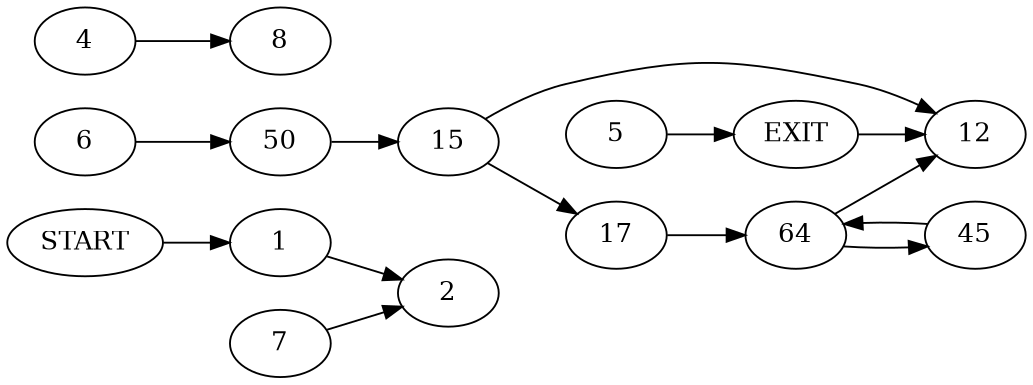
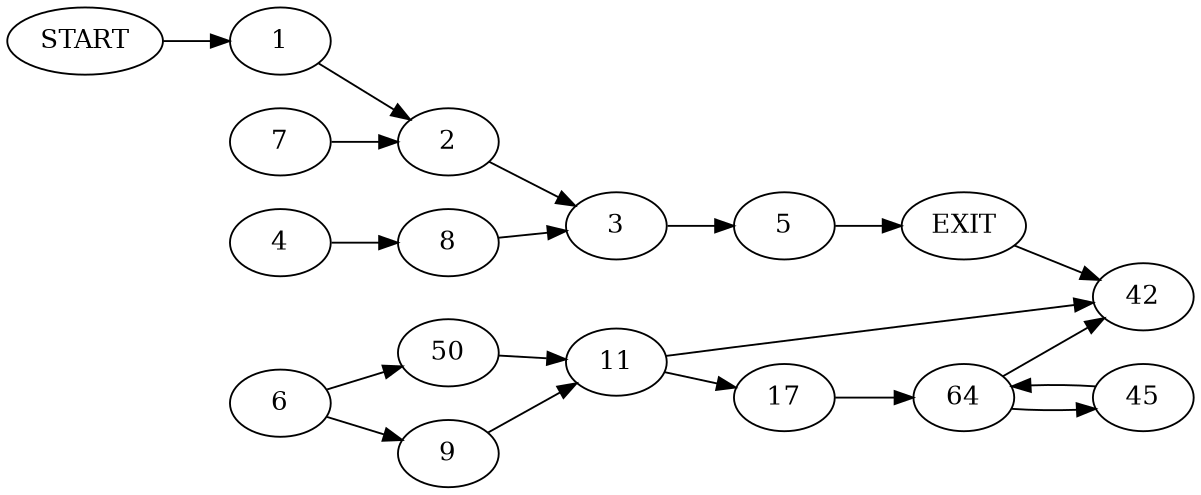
node "12": label "12" -> "42"
node "15": label "15" -> "11"
node "3": added
node "9": added
